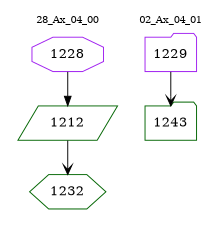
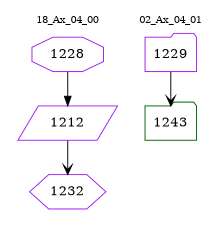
cluster "28_Ax_04_00": label "28_Ax_04_00" -> "18_Ax_04_00"
node "1212": color darkgreen -> purple
node "1232": color darkgreen -> purple
